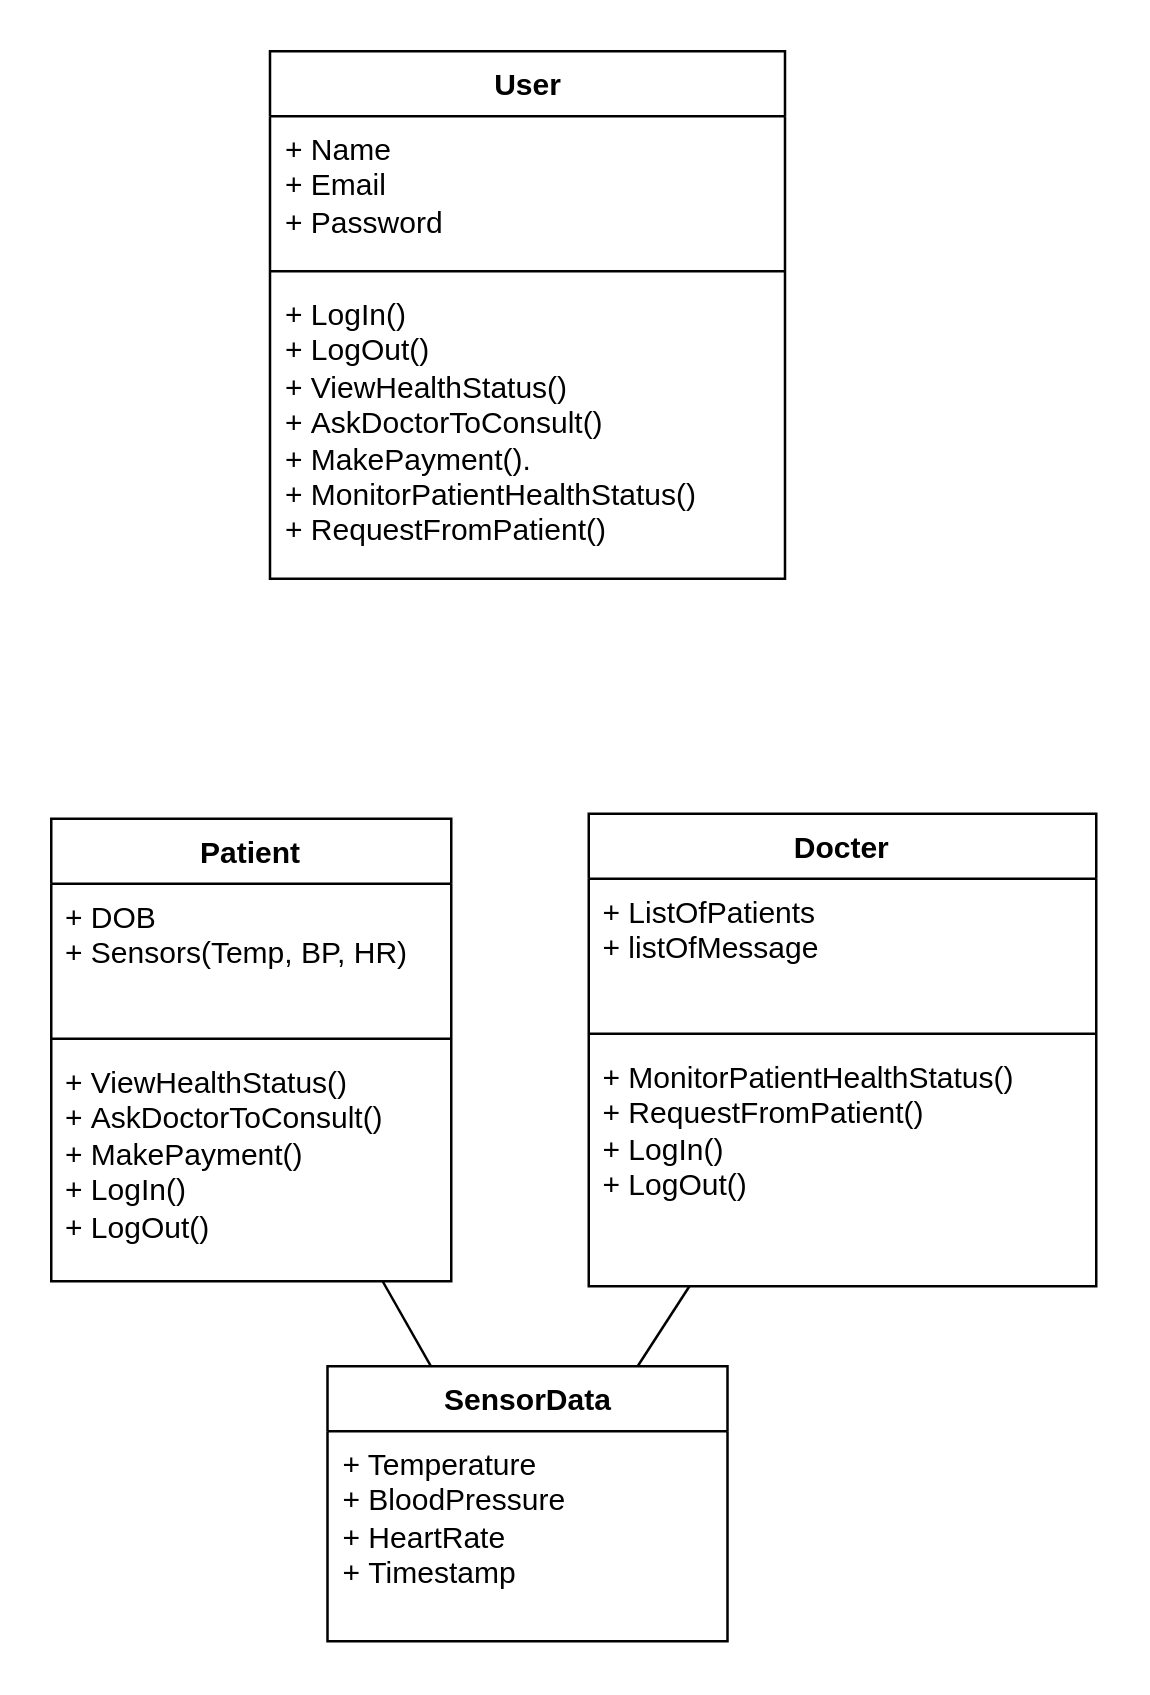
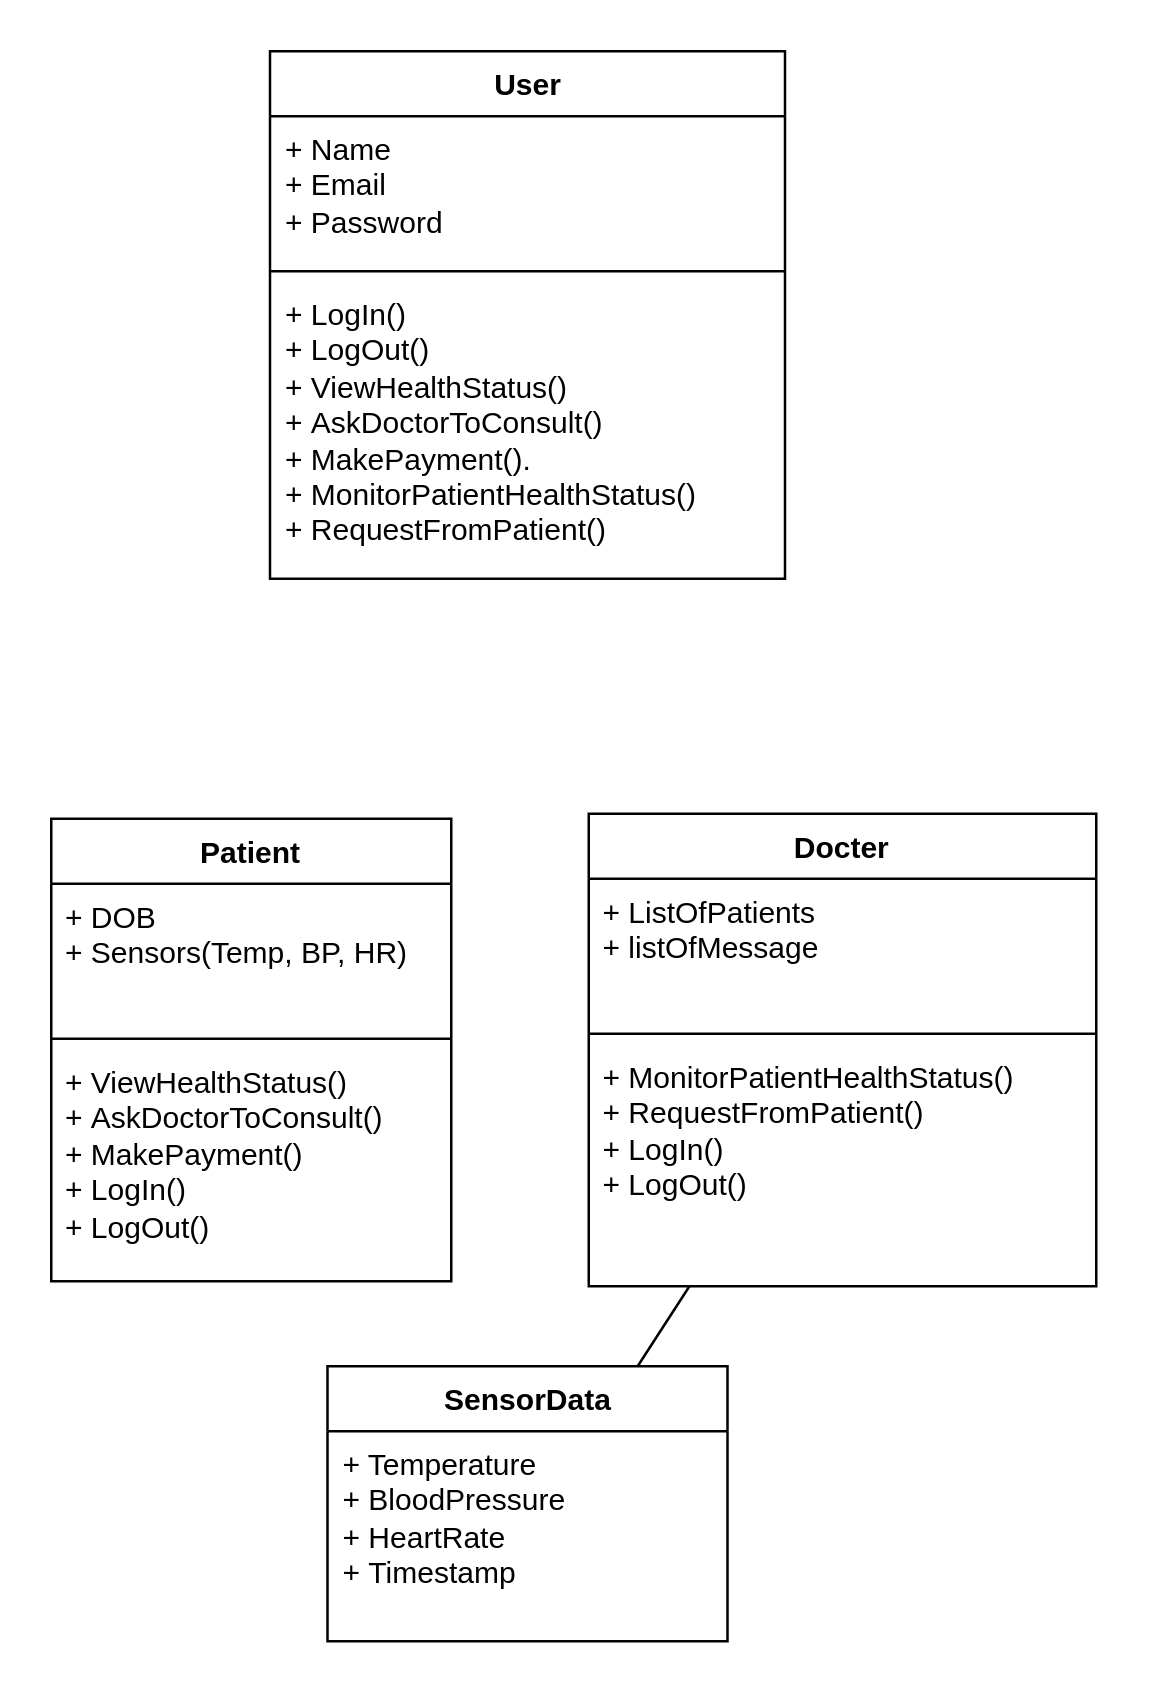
edge "Patient" -> "+ Temperature + BloodPressure + HeartRate + Timestamp": removed
